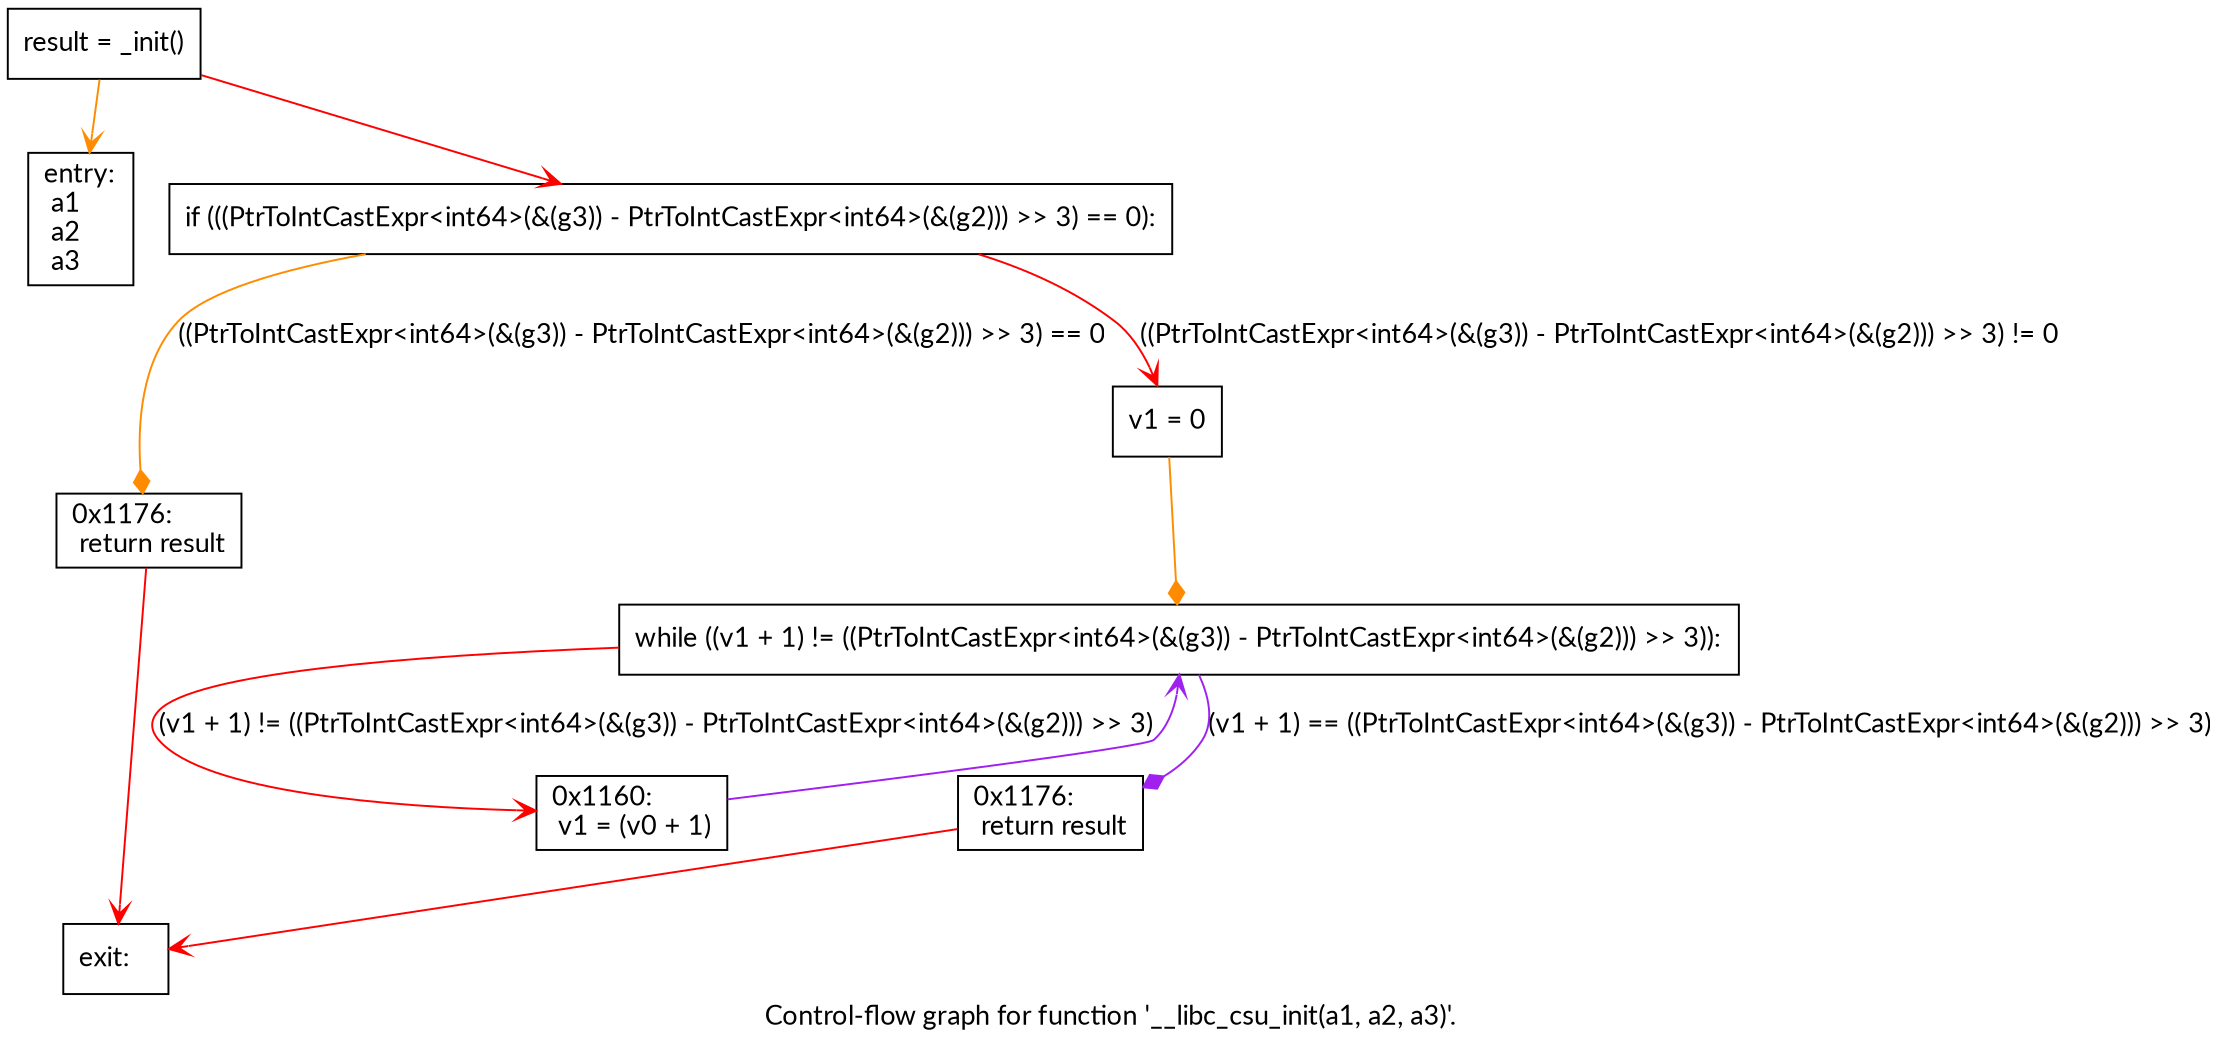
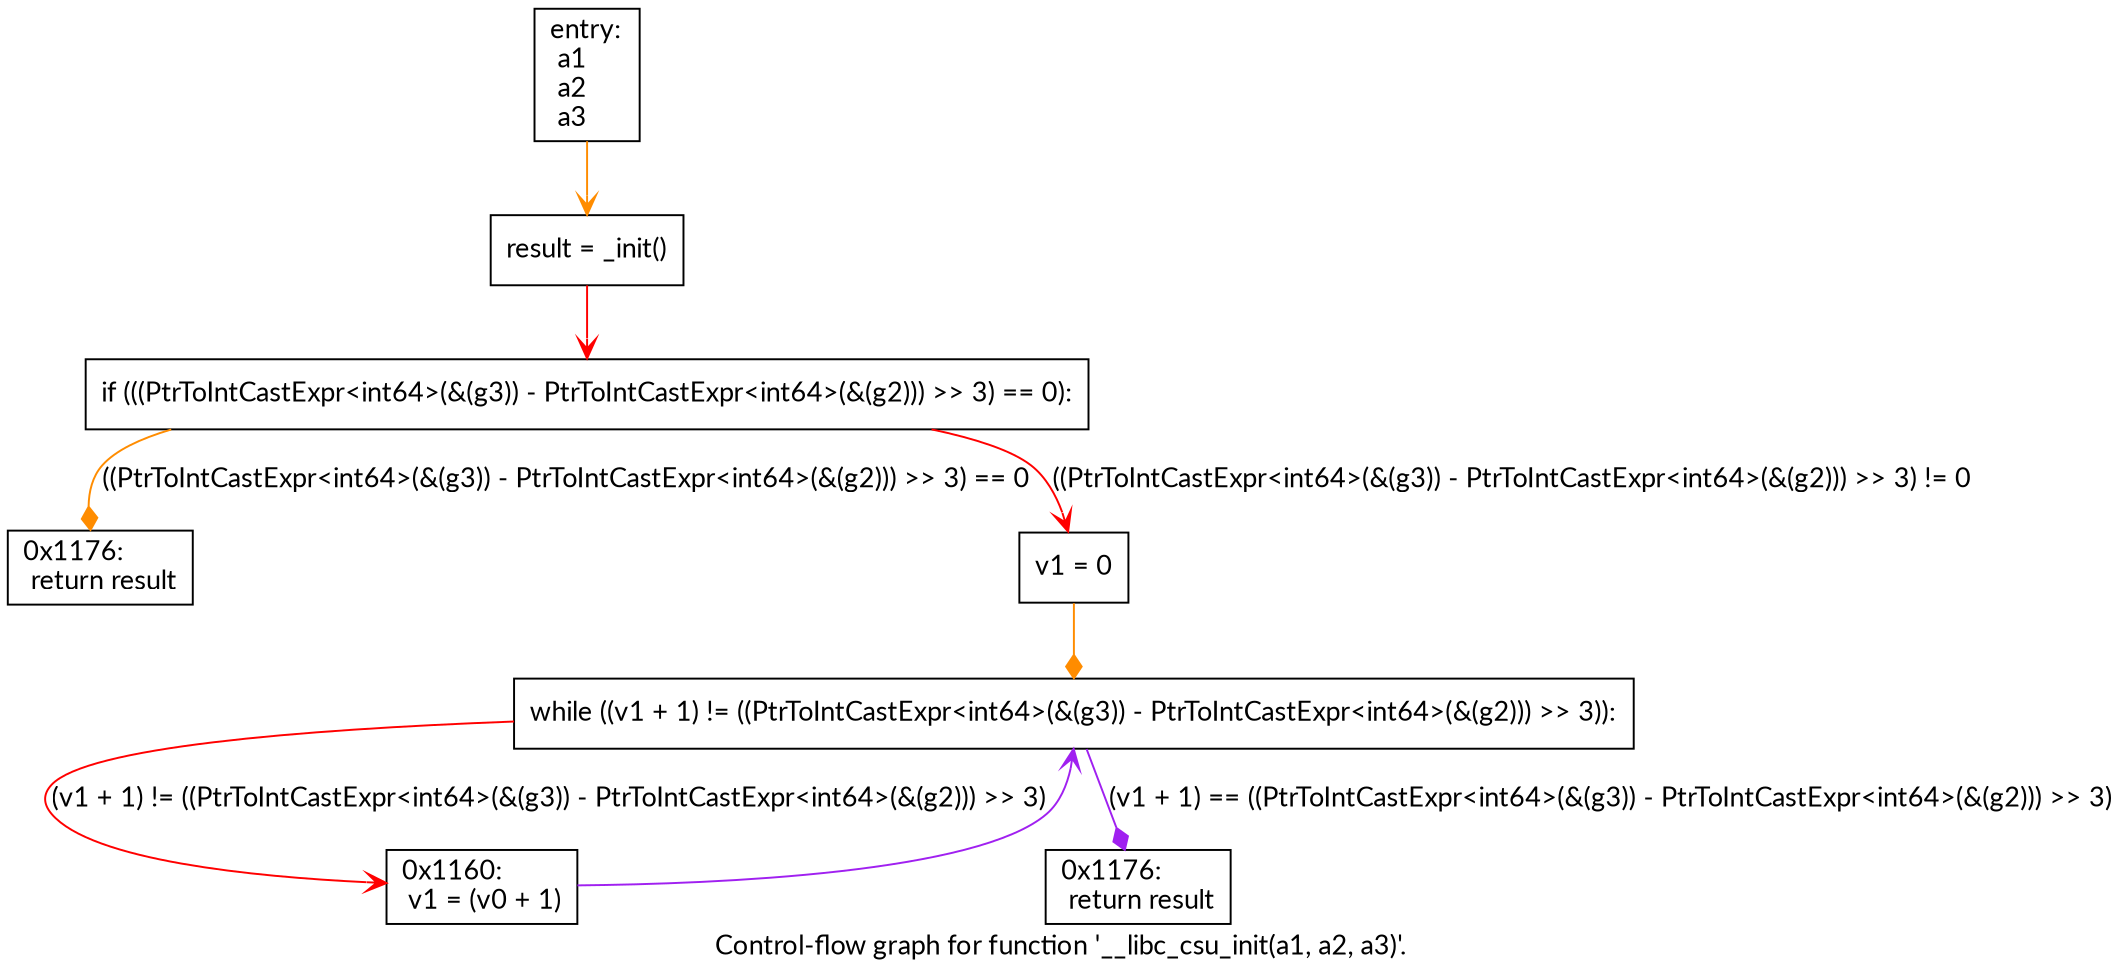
edge "result = _init()" -> "entry:": reversed
node "exit:": removed
